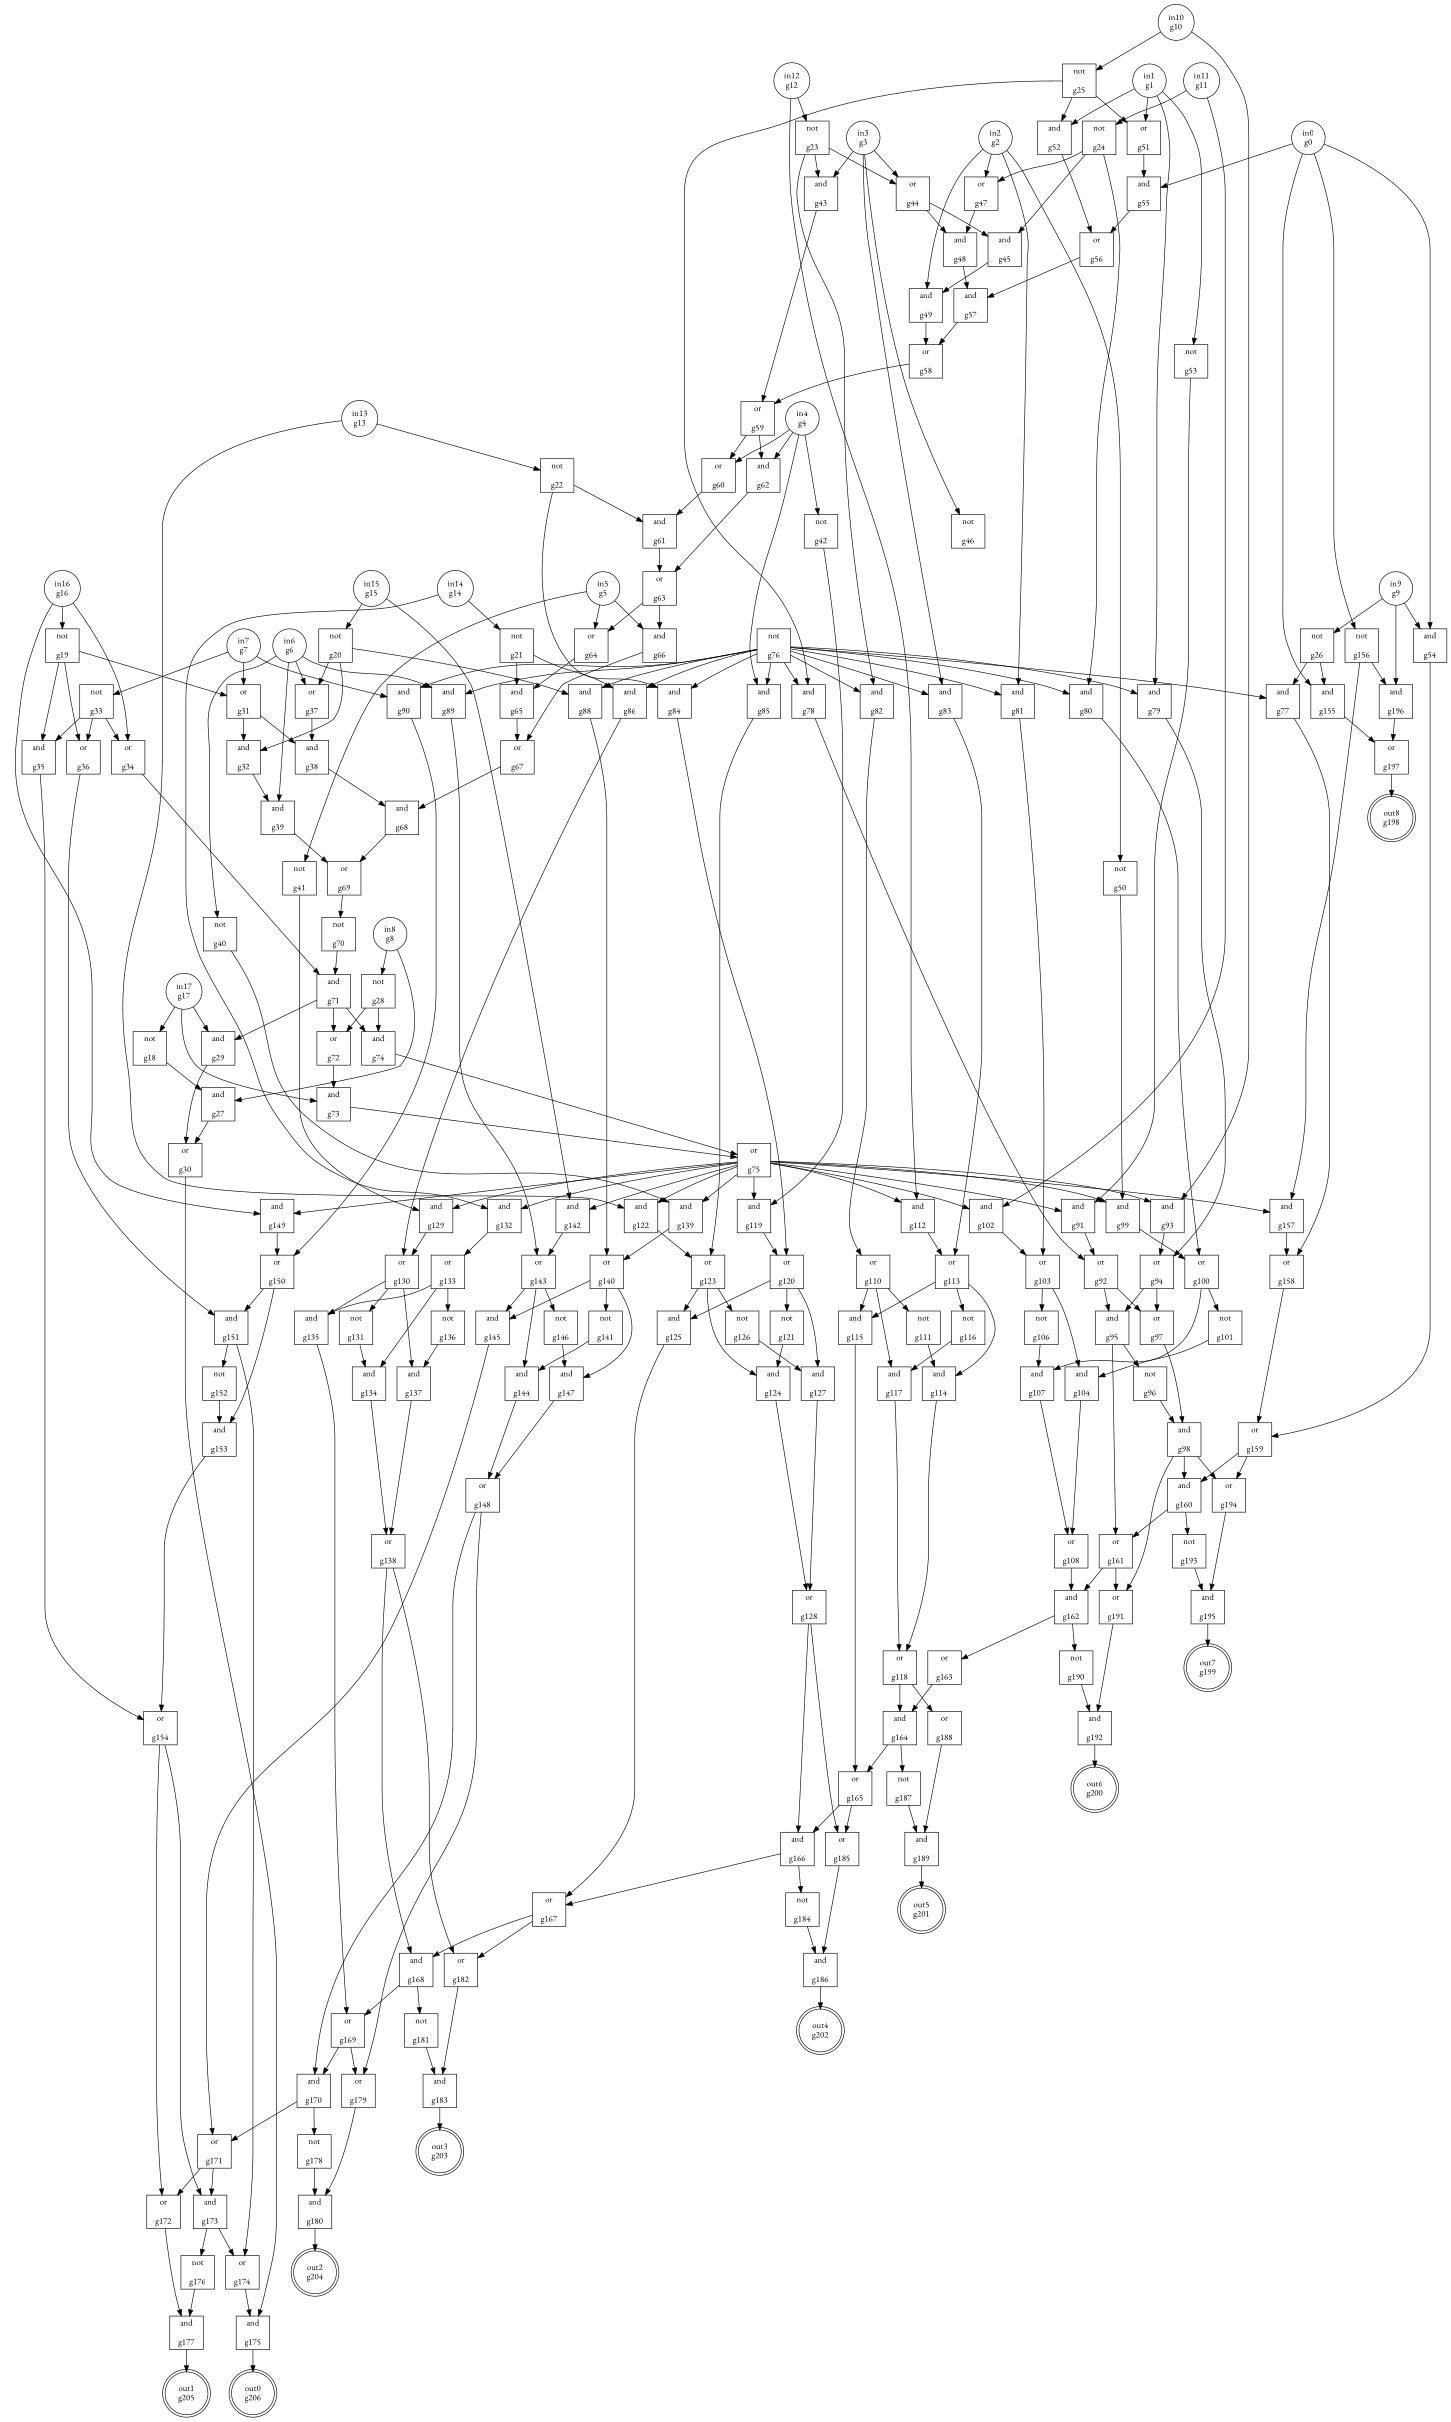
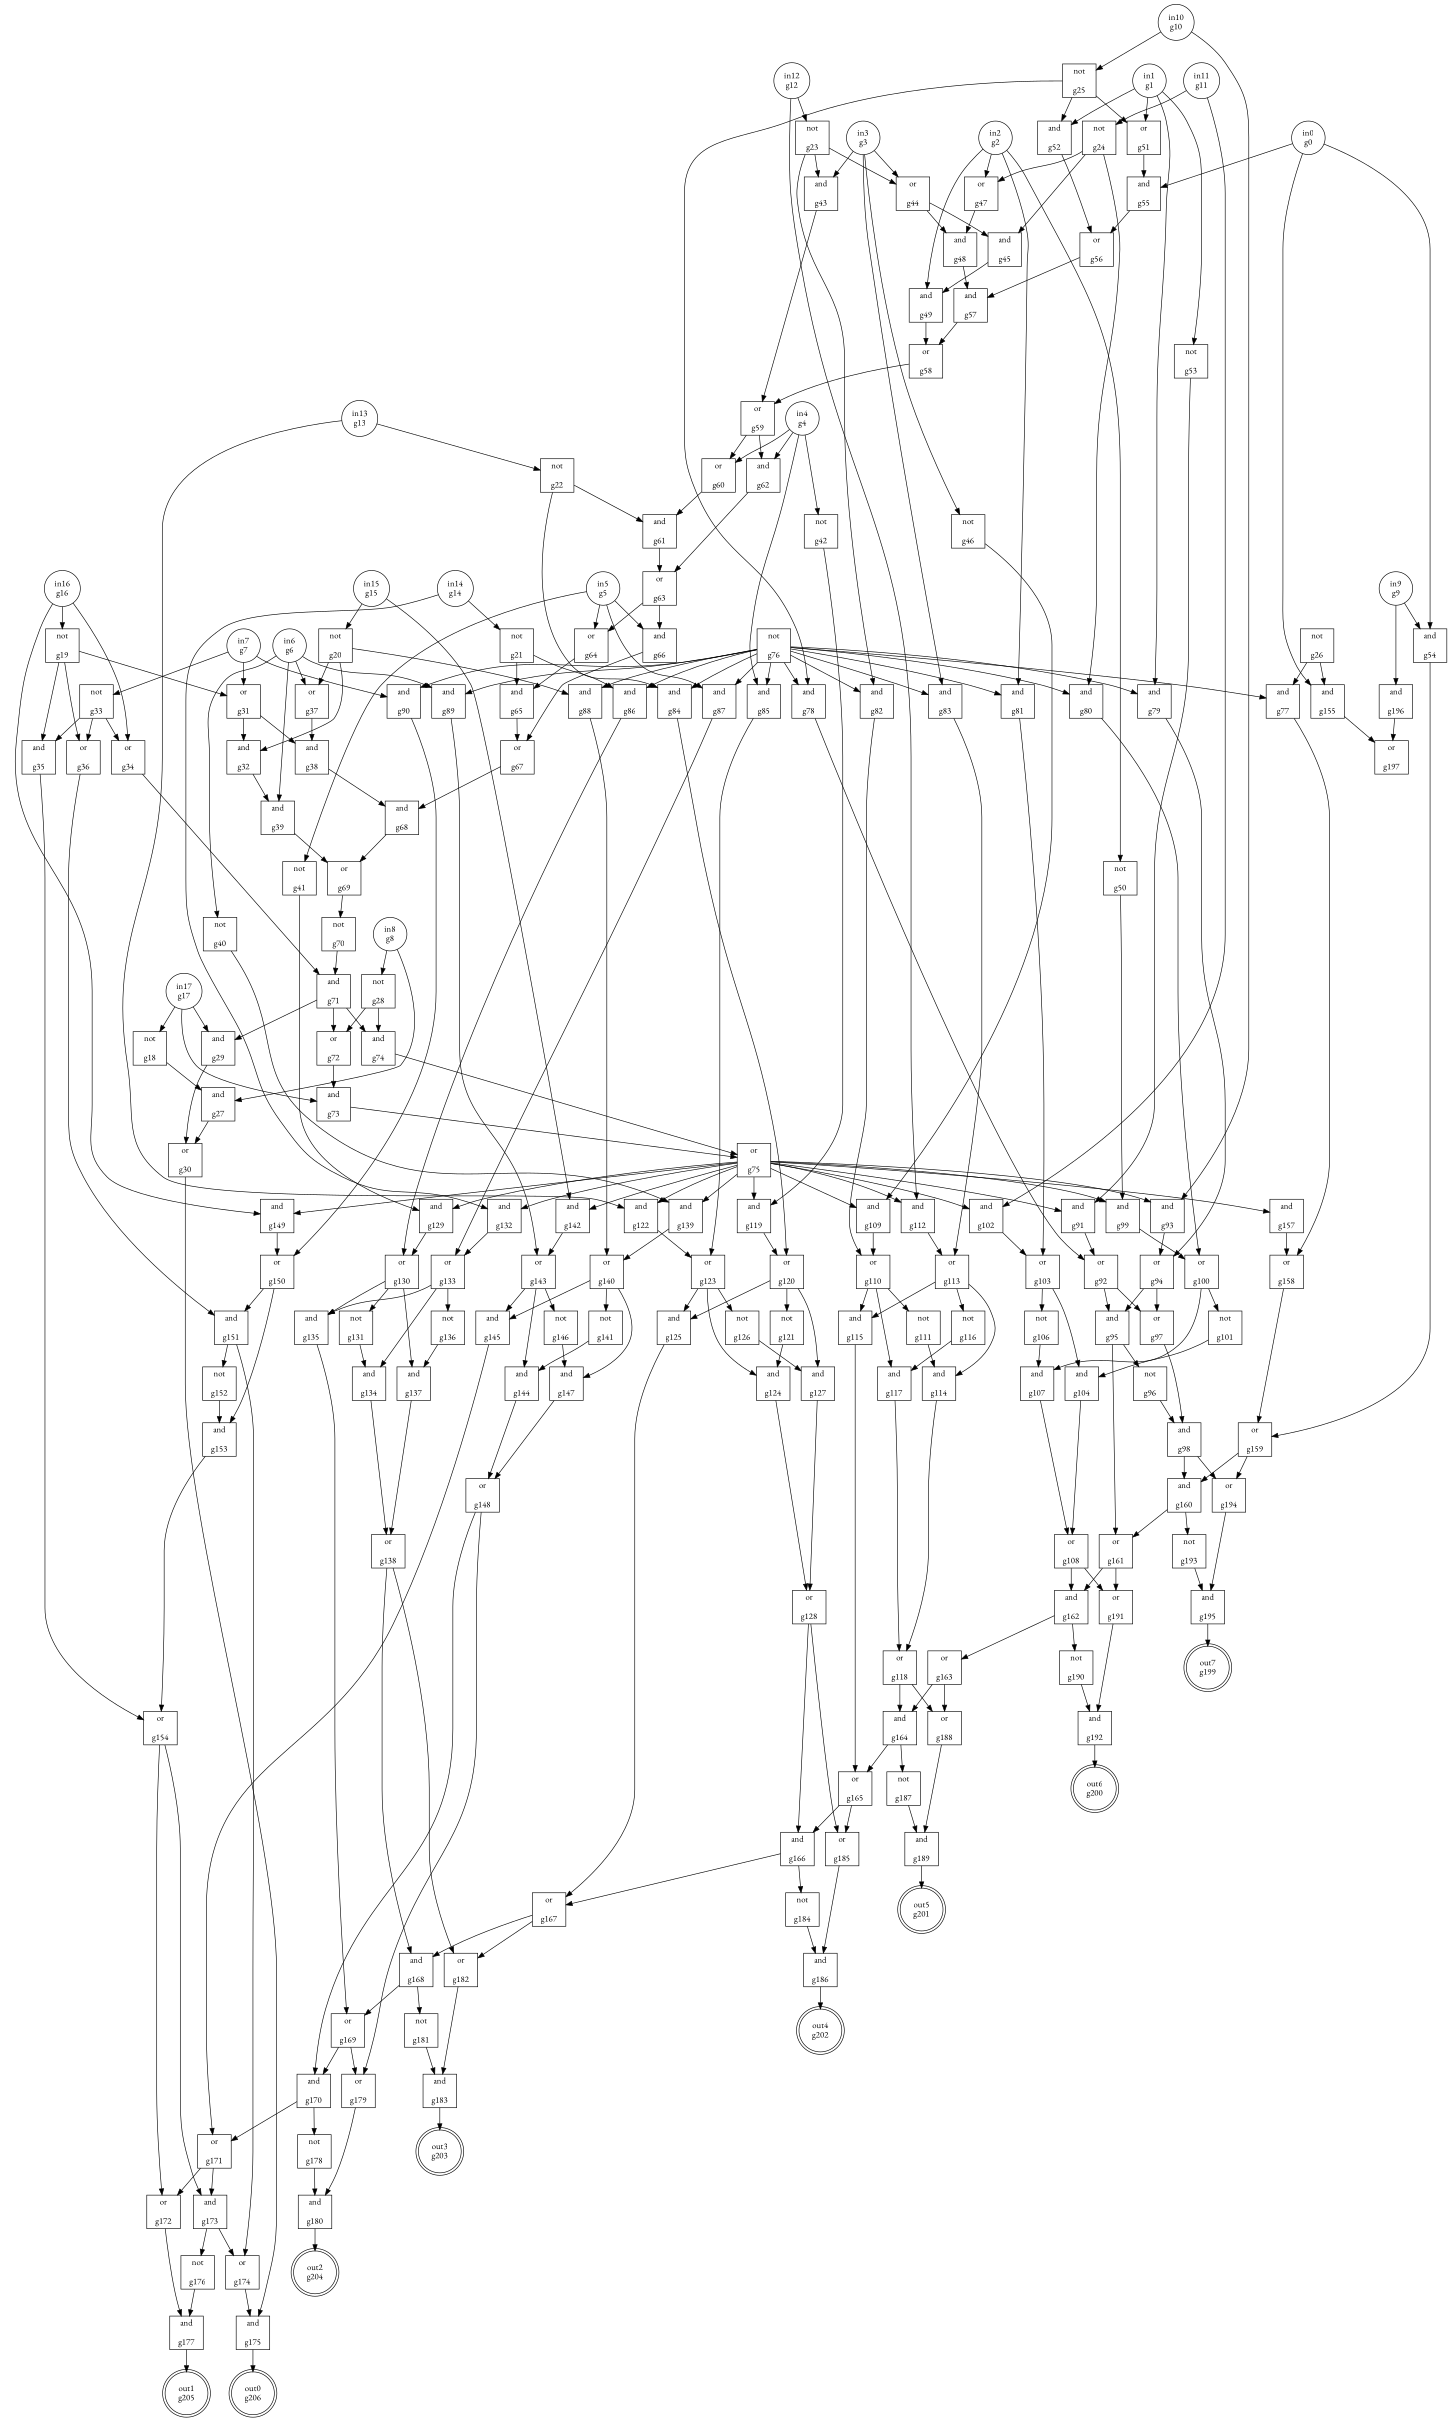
edge "in9 g9" -> "not g26": removed
node "not g156": removed
node "and g87": added
node "out8 g198": removed
node "and g109": added
edge "and g98" -> "or g191": now "or g108" -> "or g191"
edge "or g163" -> "or g188": added
